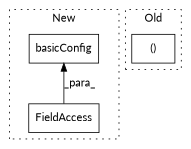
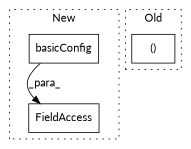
edge "FieldAccess" -> "basicConfig": reversed
